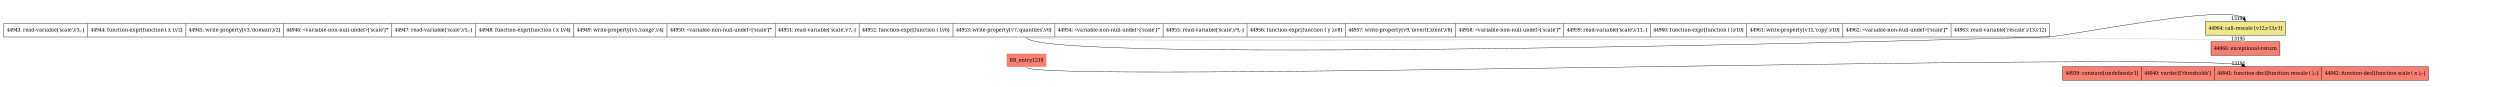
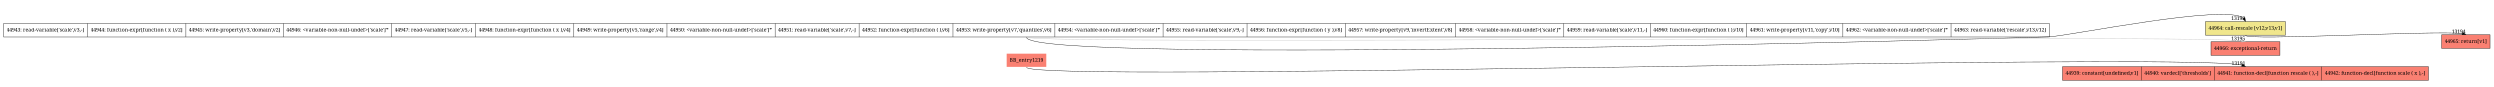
node "44965: return[v1]": added
